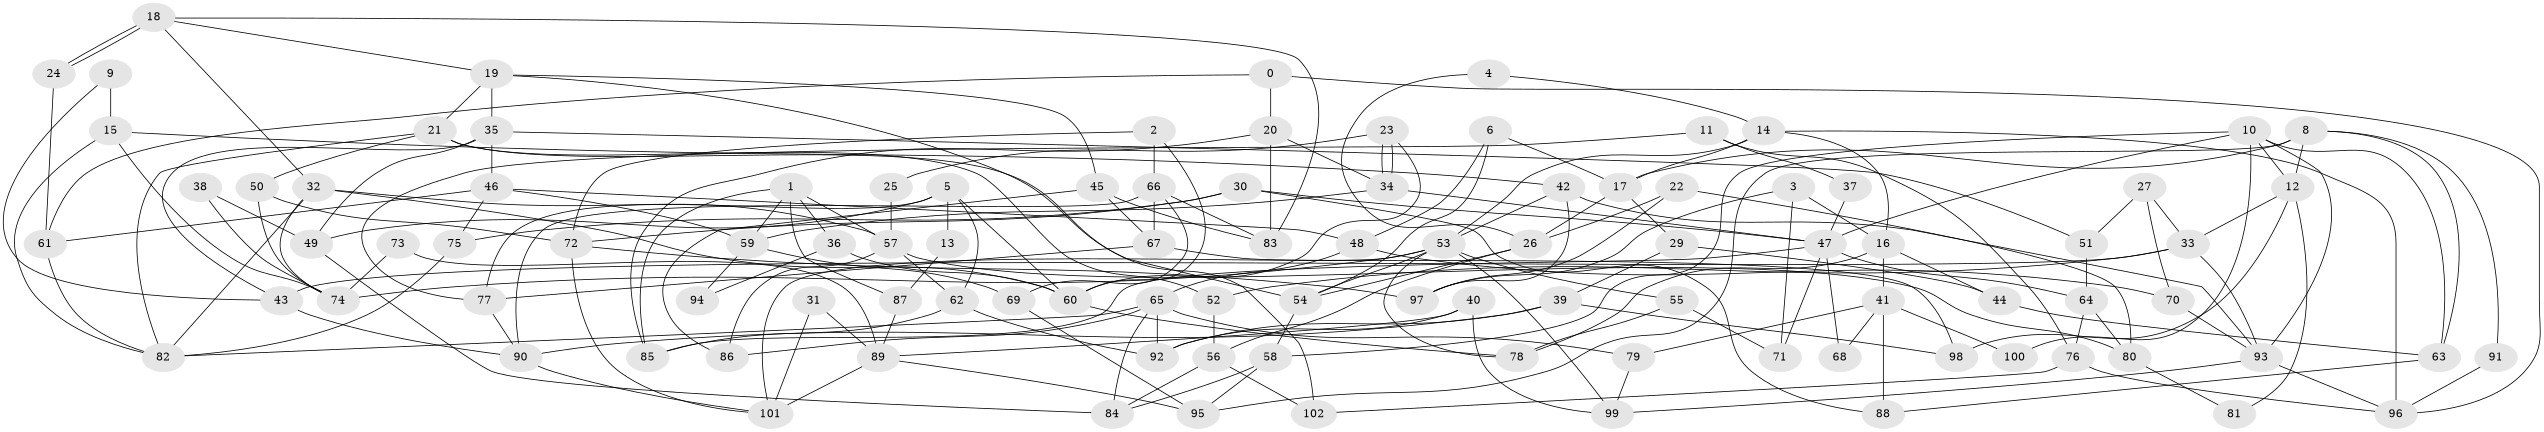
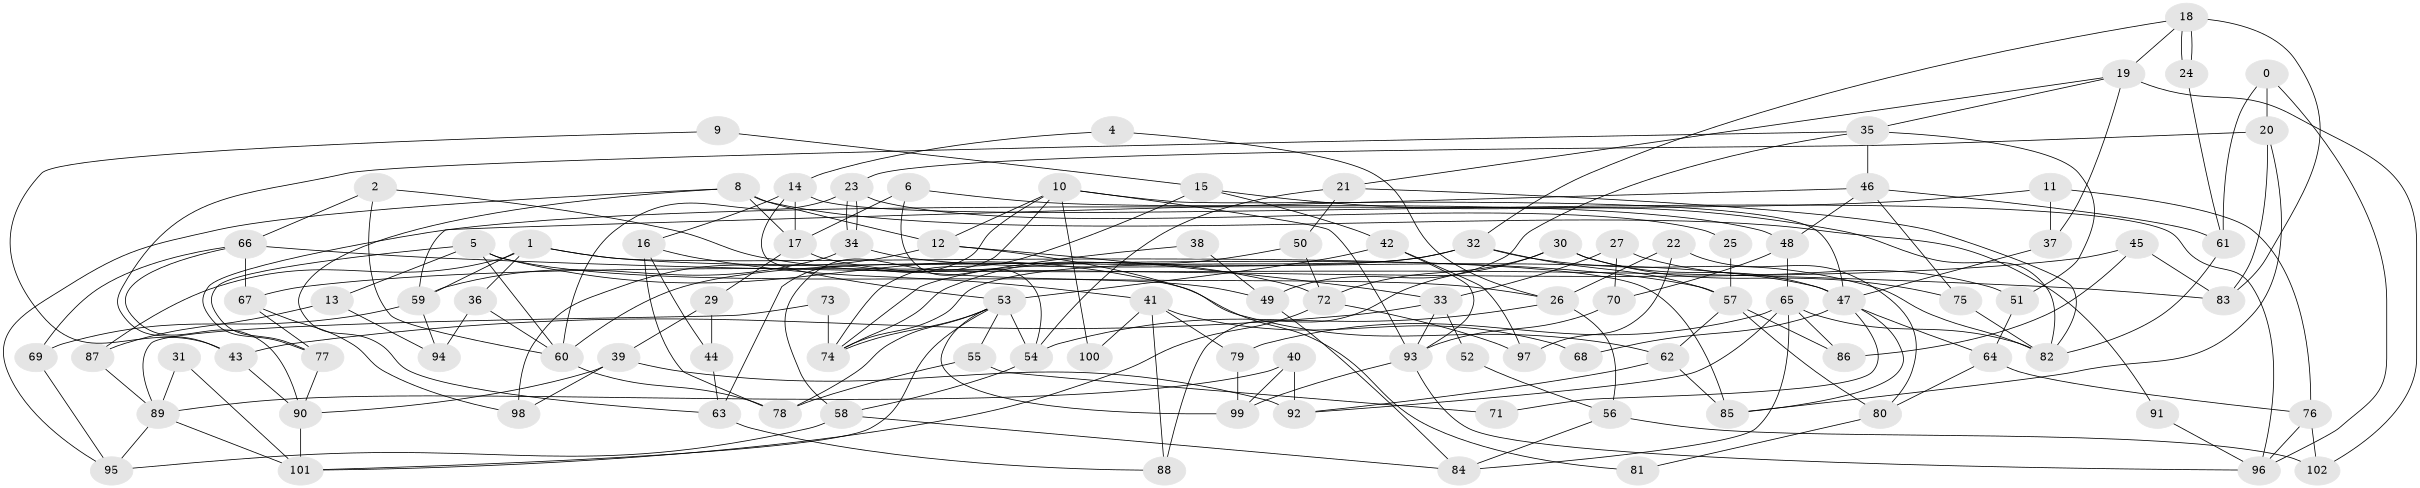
edge "19" -- "45": now "19" -- "37"
edge "20" -- "34": now "20" -- "23"
edge "21" -- "52": removed
node "3": removed
edge "13" -- "94": added
